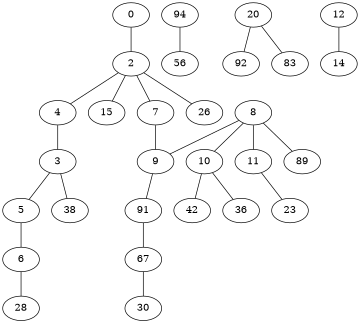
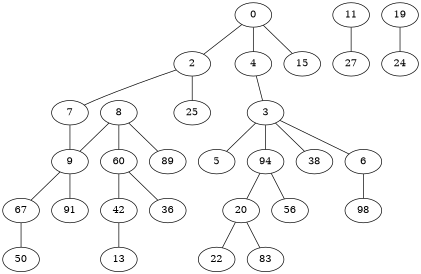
node "12": label "12" -> "19"
node "92": label "92" -> "22"
node "14": label "14" -> "24"
edge "2" -- "4": now "0" -- "4"
edge "2" -- "15": now "0" -- "15"
node "26": label "26" -> "25"
edge "8" -- "11": removed
edge "3" -- "94": added
node "10": label "10" -> "60"
edge "94" -- "20": added
node "23": label "23" -> "27"
edge "5" -- "6": now "3" -- "6"
edge "91" -- "67": now "9" -- "67"
node "13": added
node "28": label "28" -> "98"
node "30": label "30" -> "50"
